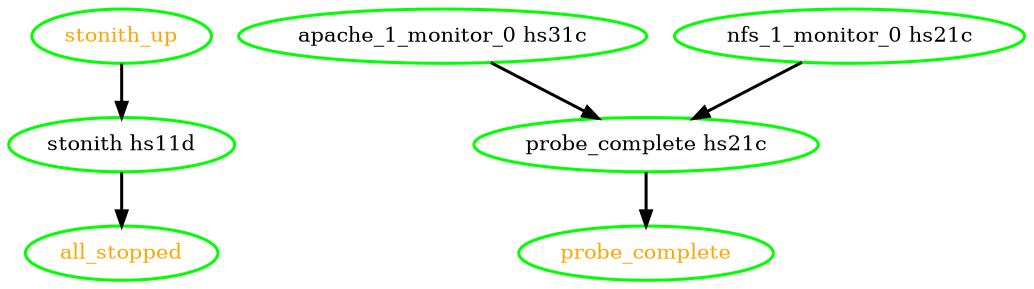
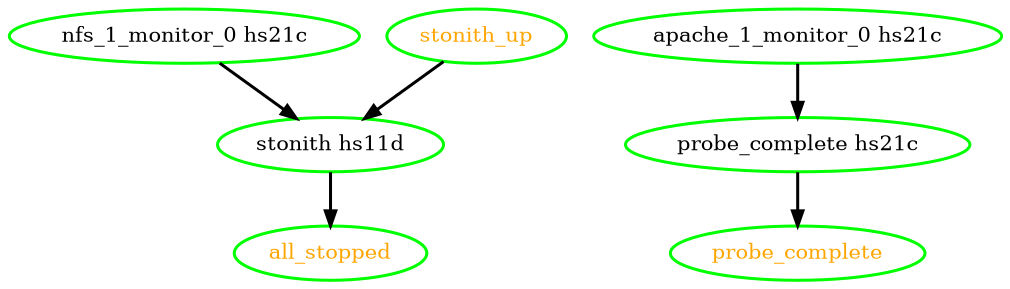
node "apache_1_monitor_0 hs31c": label "apache_1_monitor_0 hs31c" -> "apache_1_monitor_0 hs21c"
edge "nfs_1_monitor_0 hs21c" -> "probe_complete hs21c": now "nfs_1_monitor_0 hs21c" -> "stonith hs11d"
